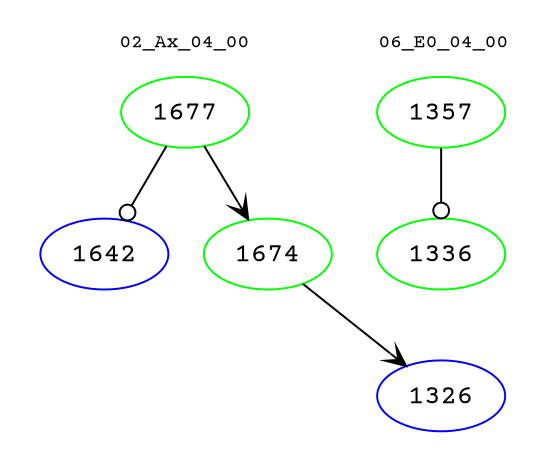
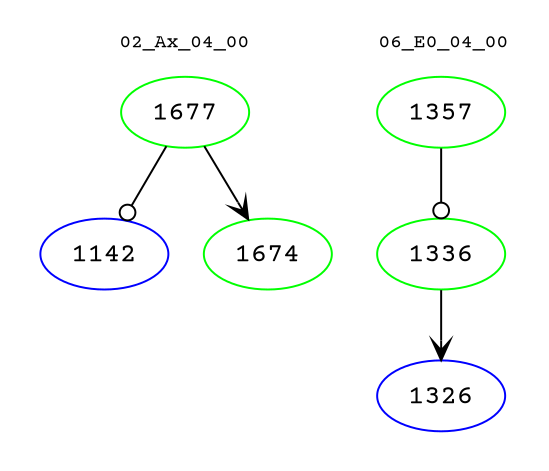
node "1642": label "1642" -> "1142"
edge "1674" -> "1326": now "1336" -> "1326"
